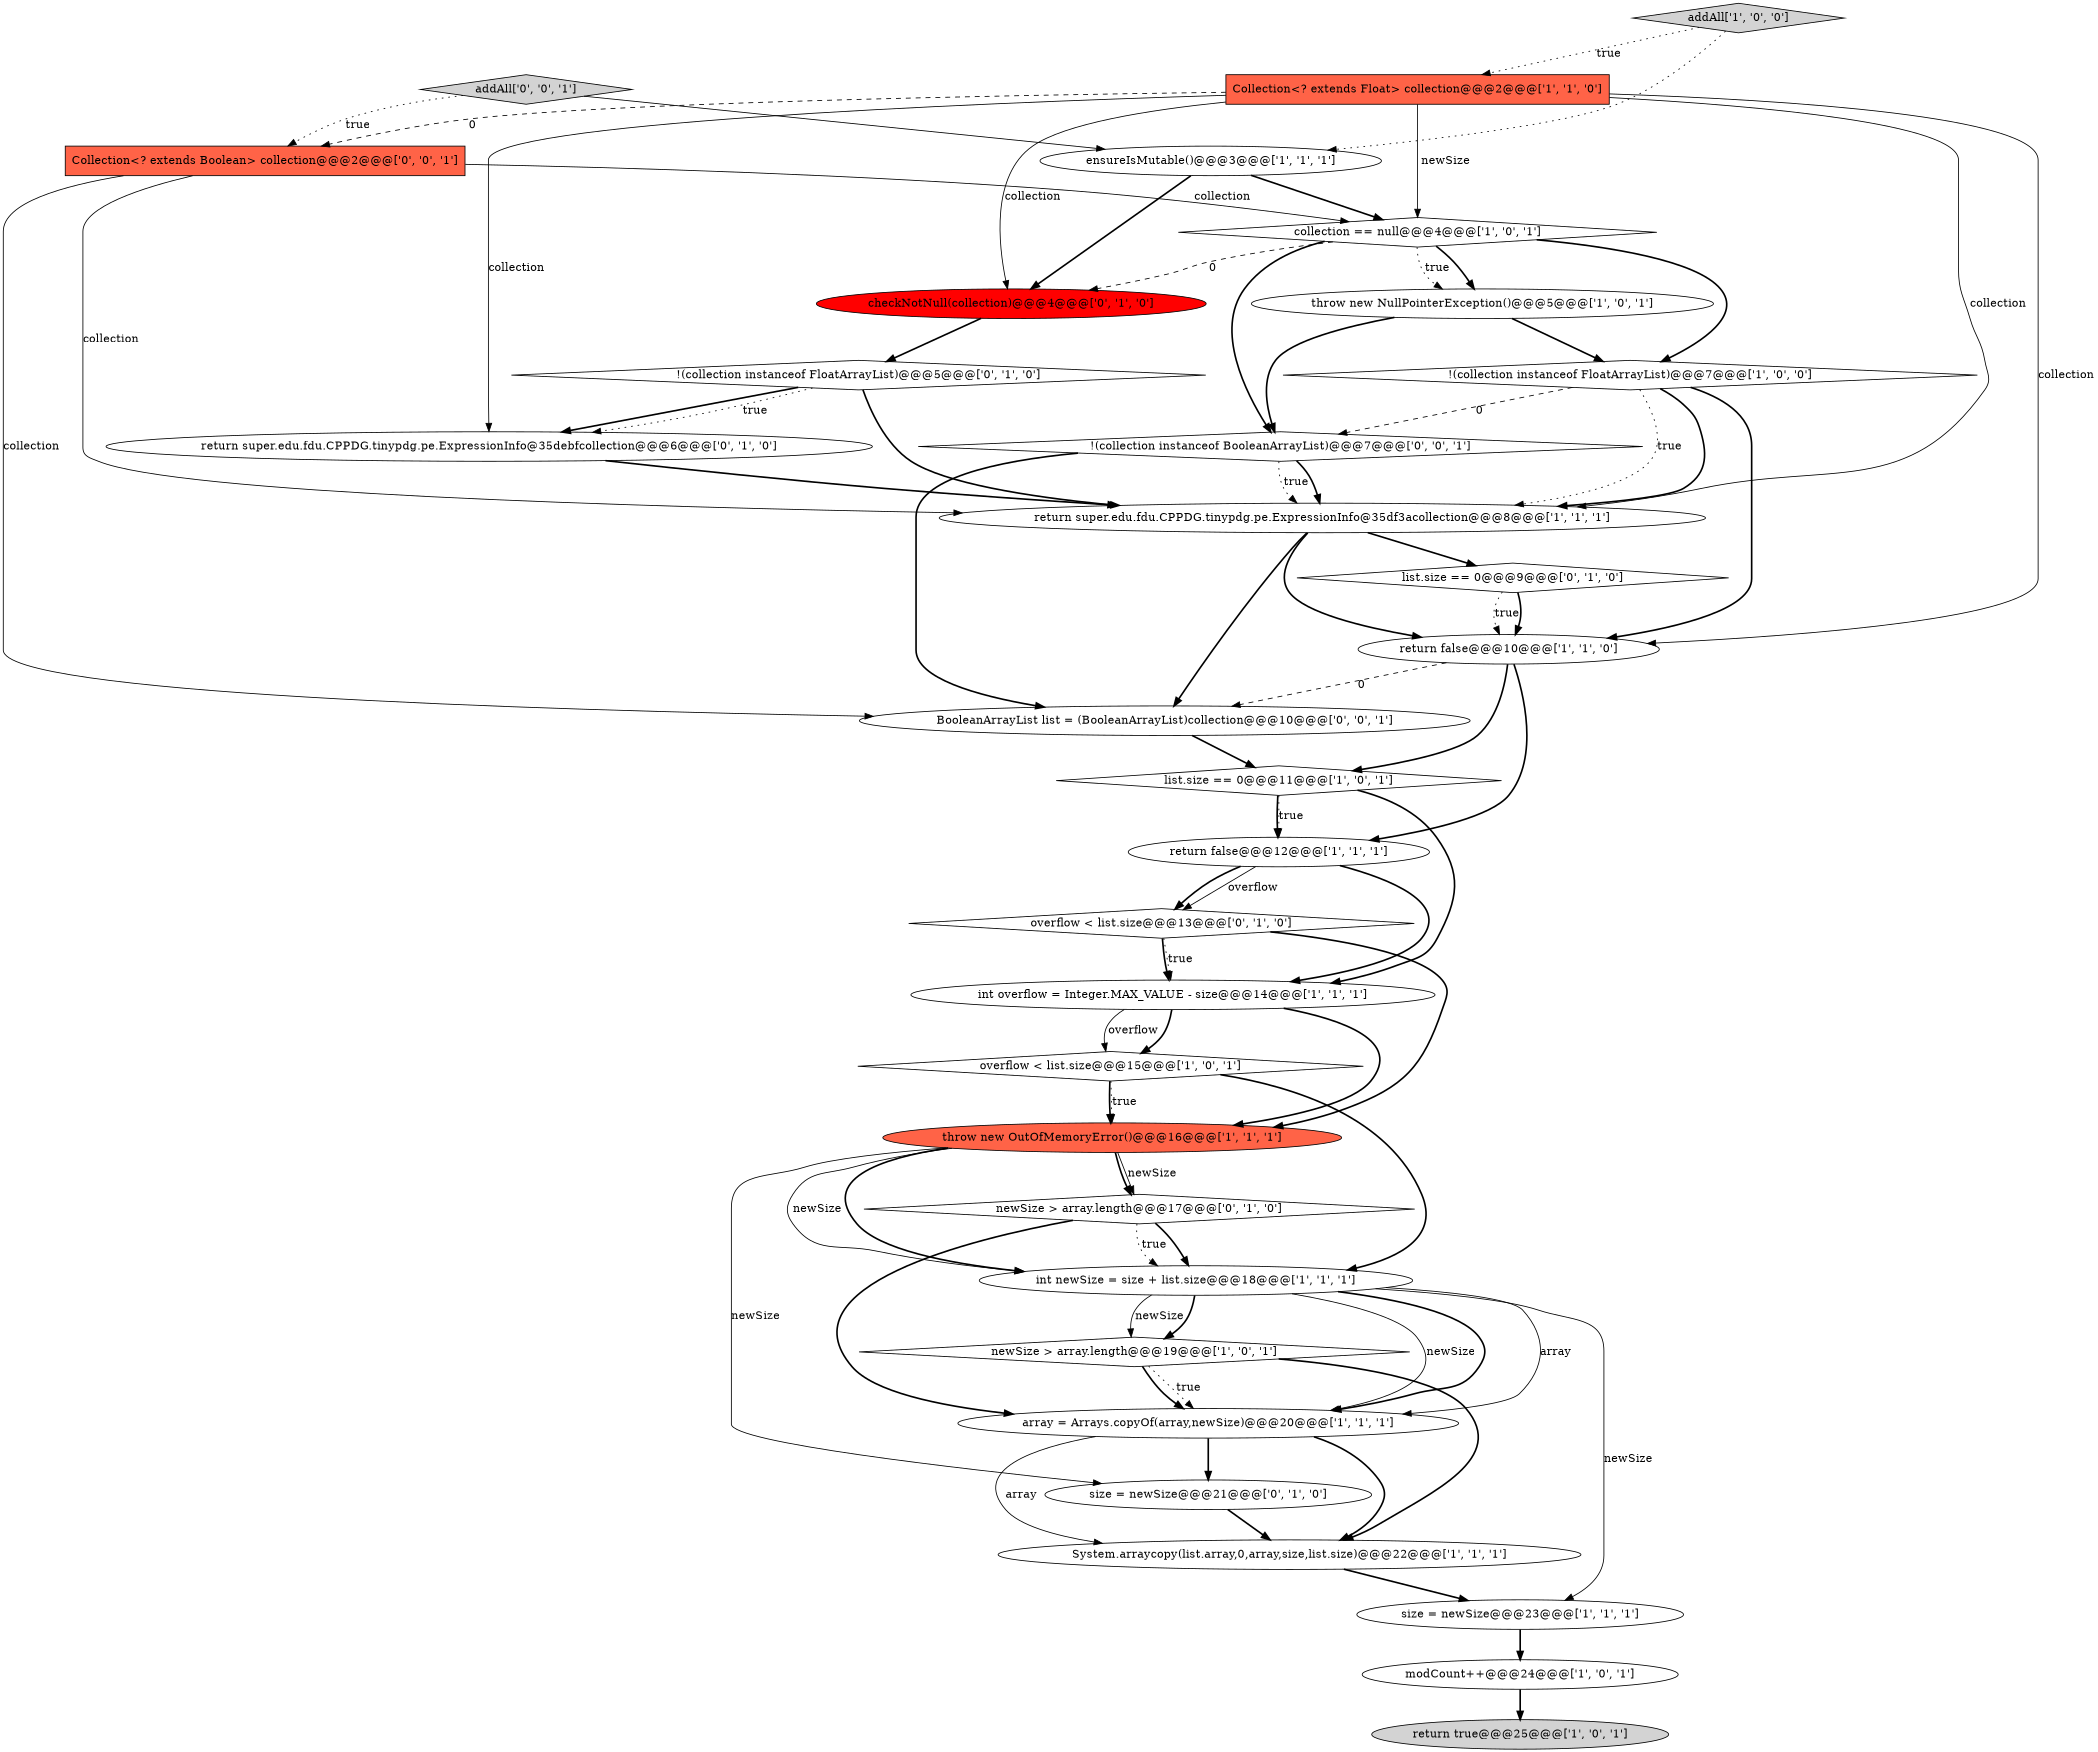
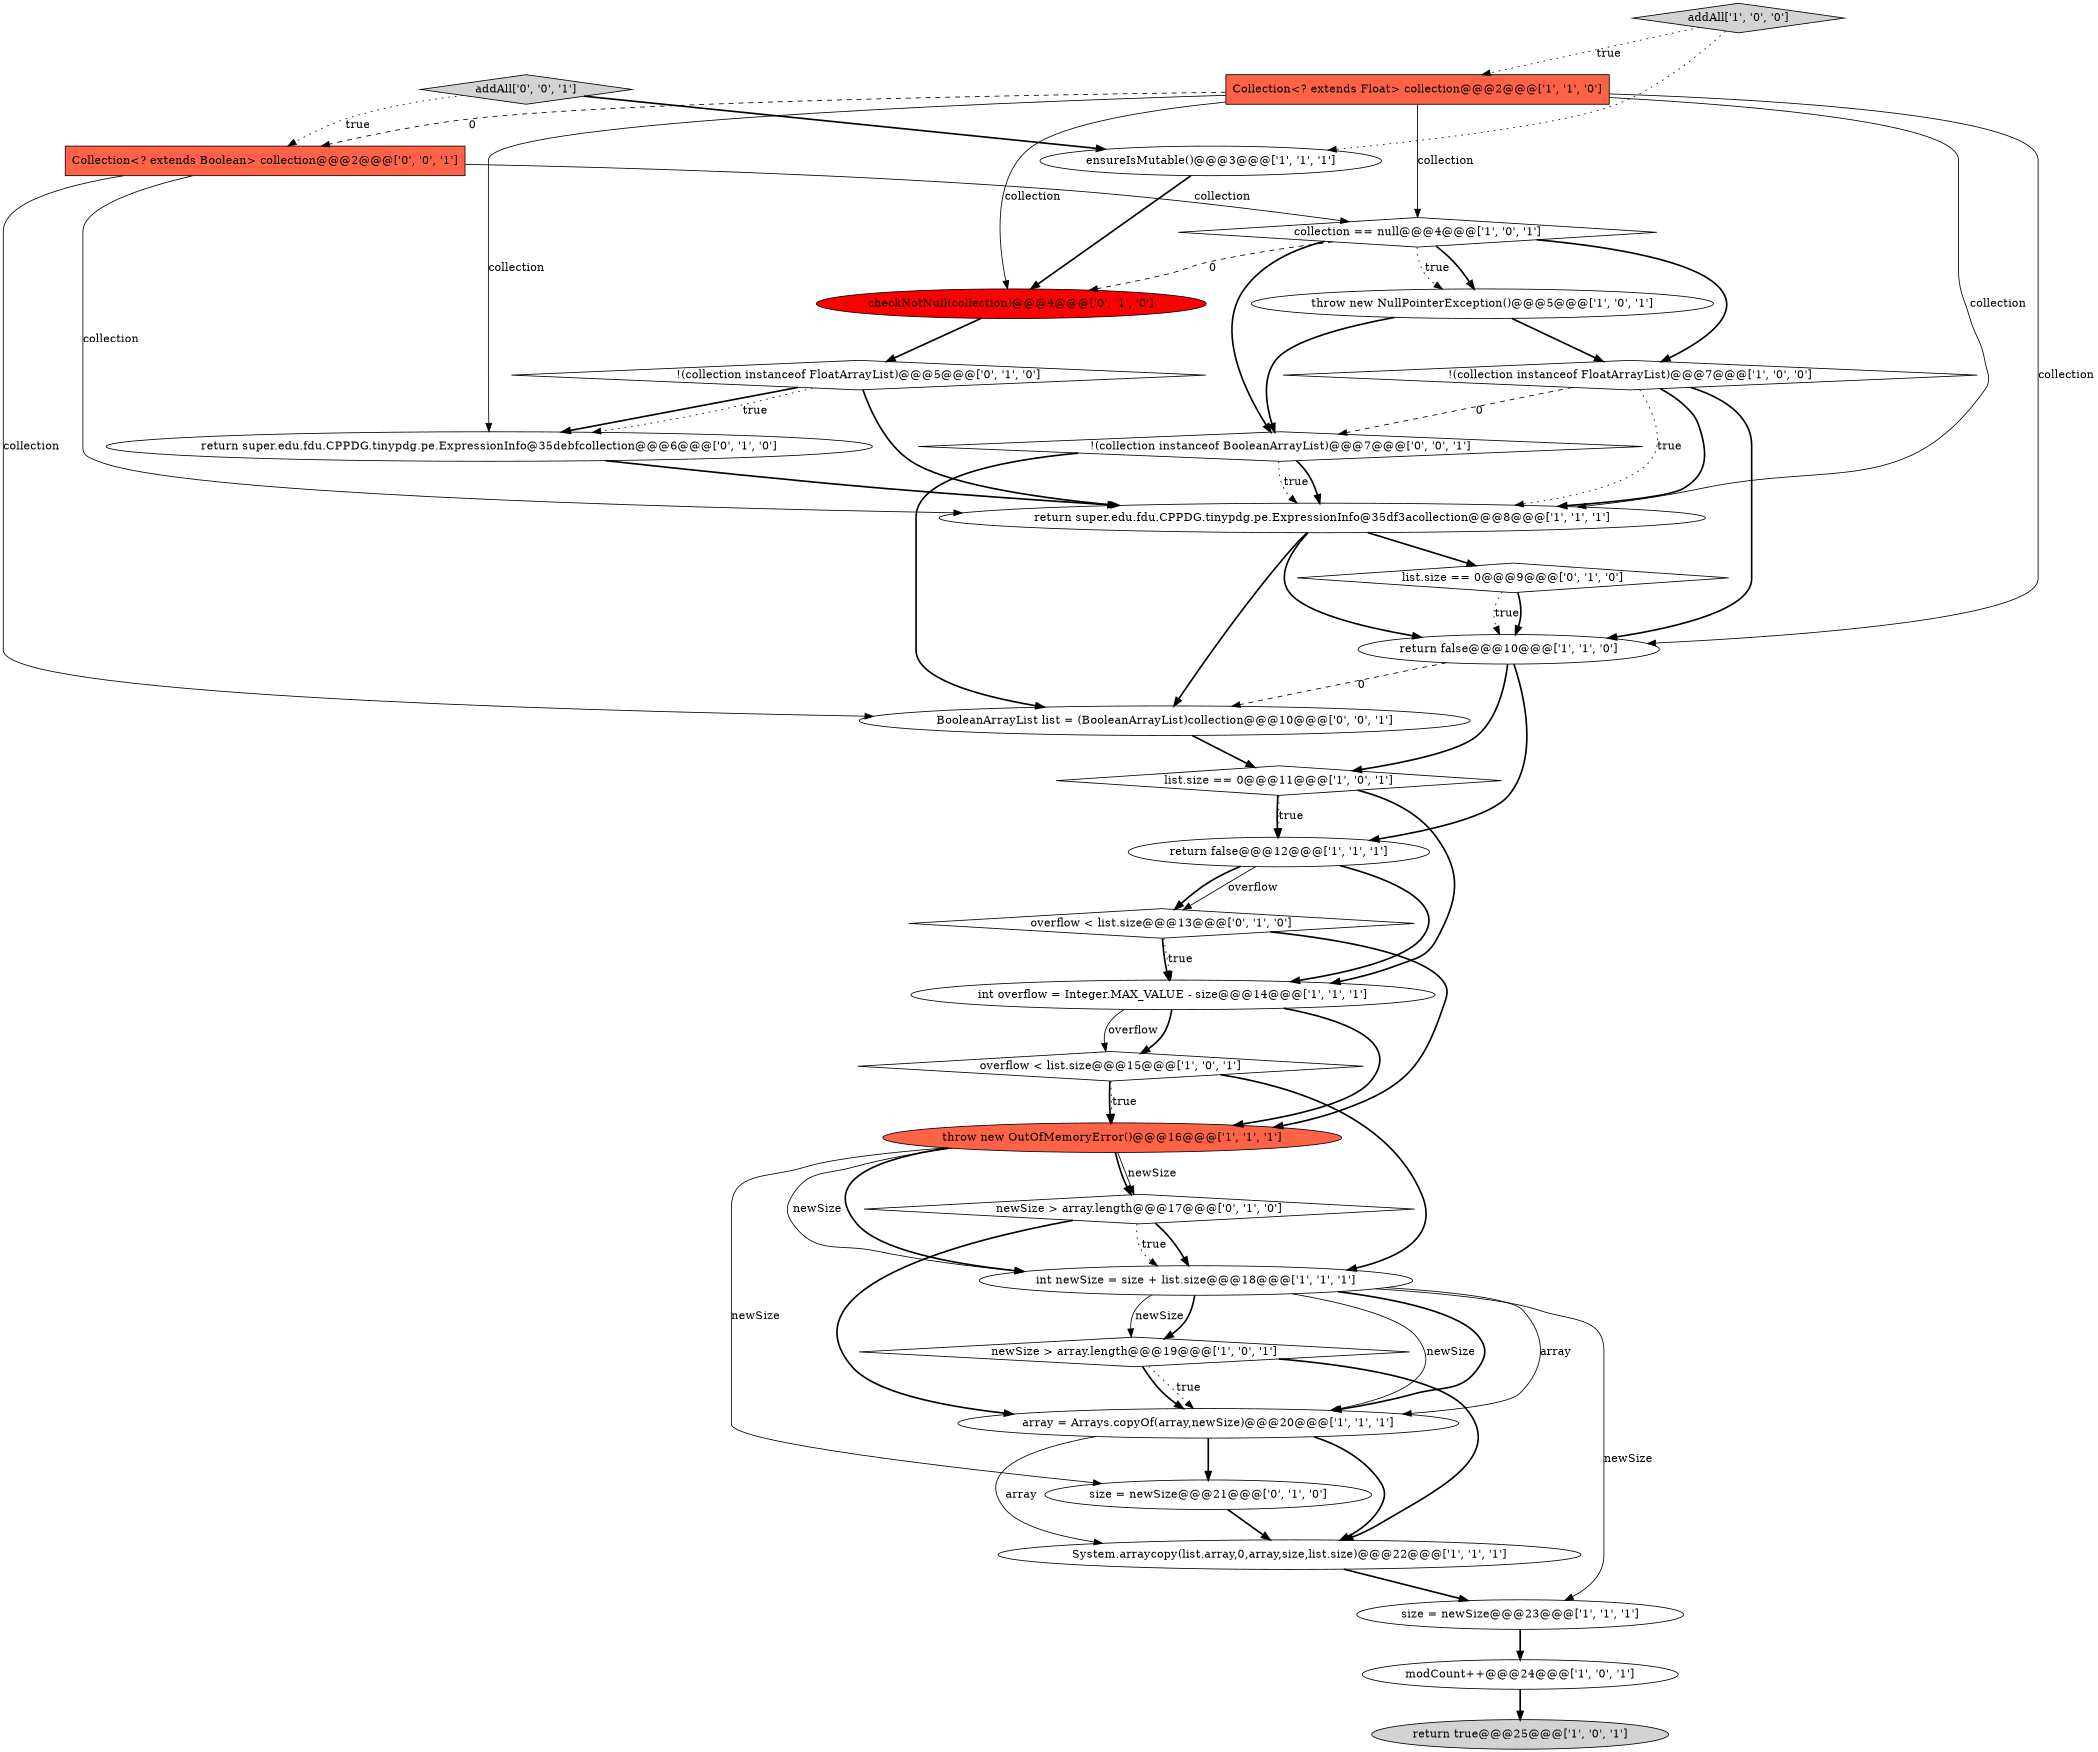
edge "addAll['0', '0', '1']" -> "ensureIsMutable()@@@3@@@['1', '1', '1']": style solid -> bold
edge "Collection<? extends Float> collection@@@2@@@['1', '1', '0']" -> "collection == null@@@4@@@['1', '0', '1']": label "newSize" -> "collection"
edge "ensureIsMutable()@@@3@@@['1', '1', '1']" -> "collection == null@@@4@@@['1', '0', '1']": removed
